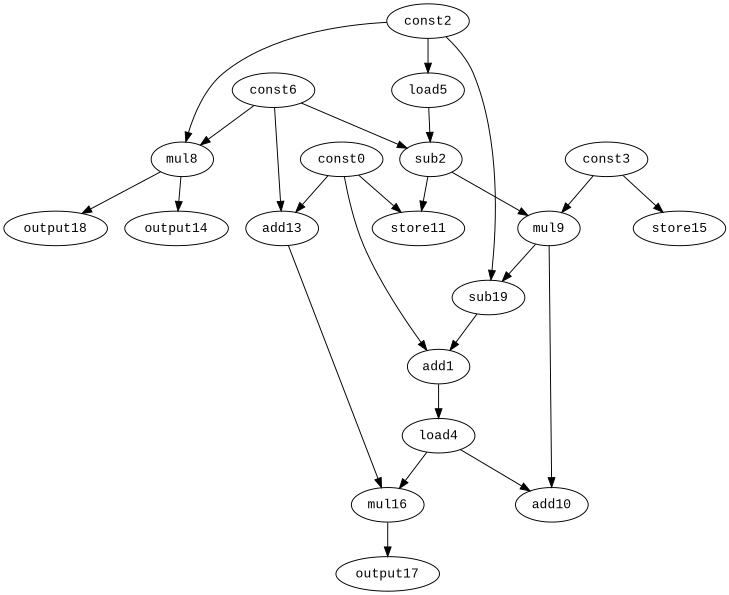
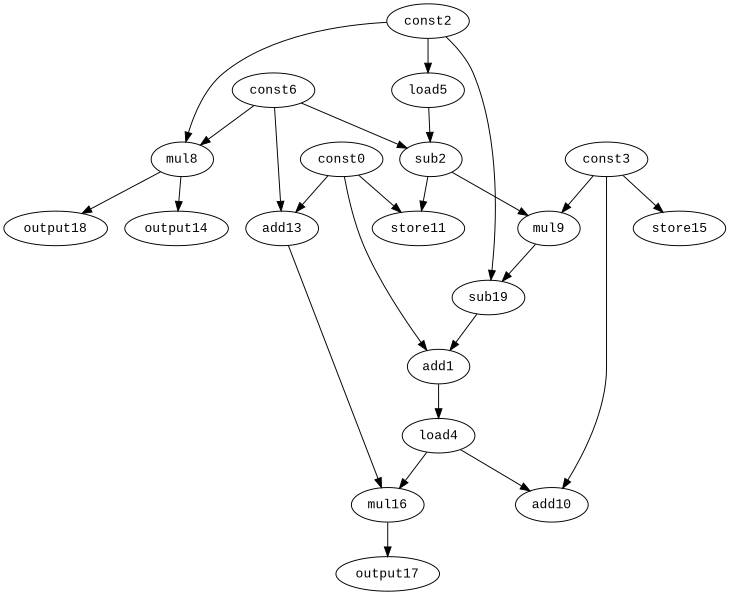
edge "mul9" -> "add10": now "const3" -> "add10"
